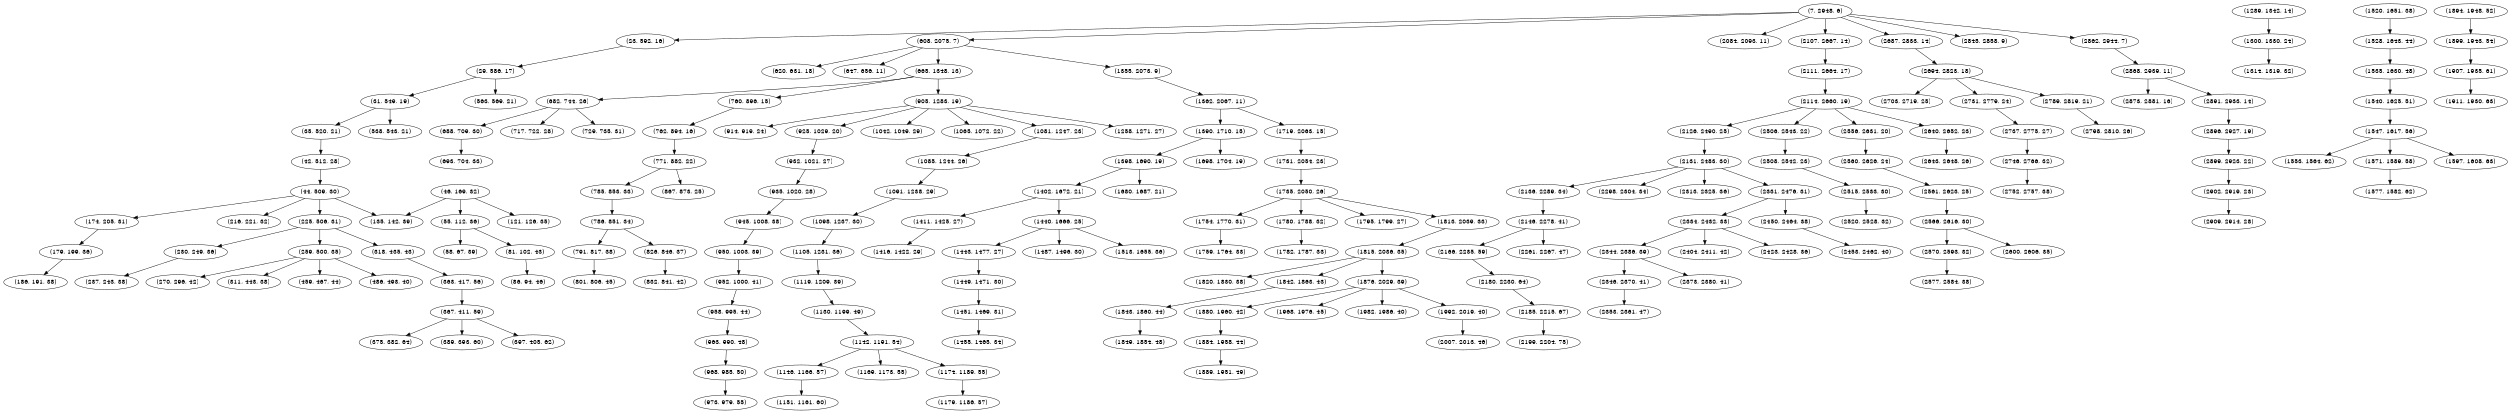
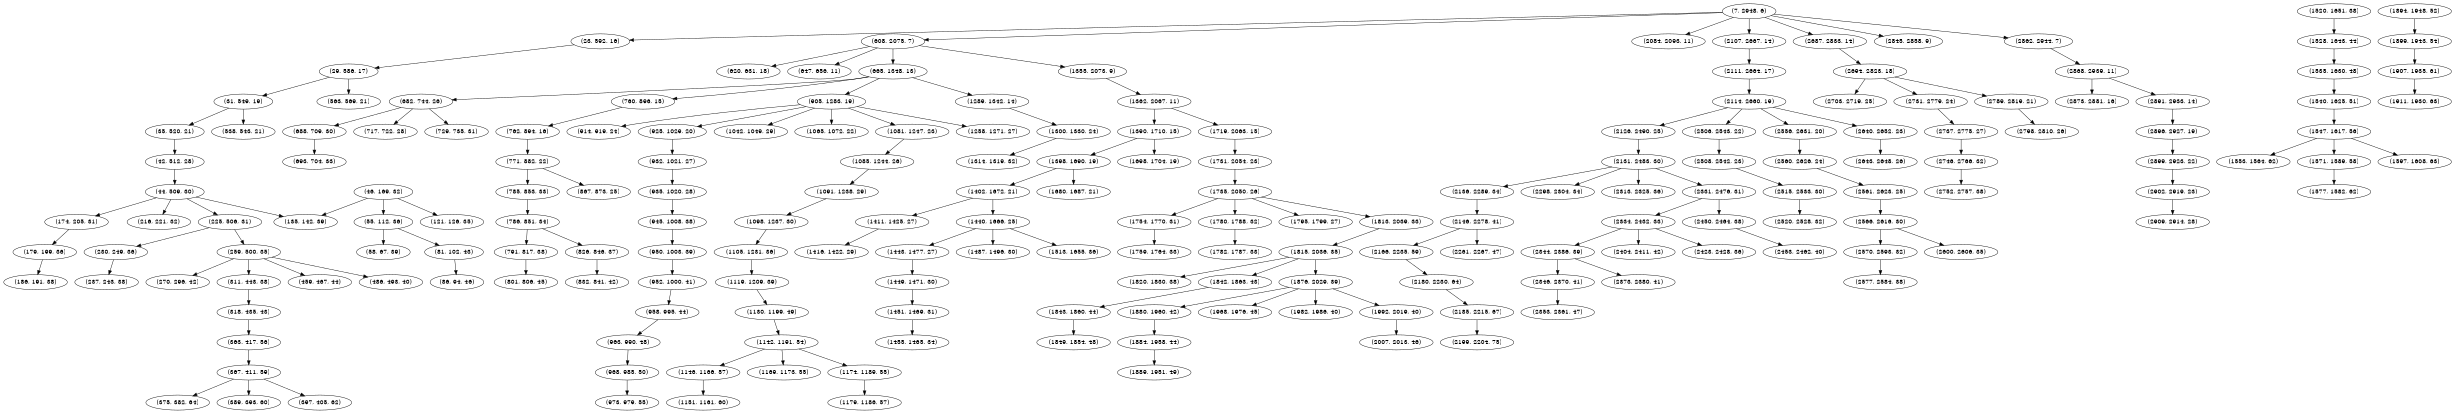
edge "(665, 1348, 13)" -> "(1289, 1342, 14)": added
edge "(225, 506, 31)" -> "(318, 435, 43)": now "(311, 443, 38)" -> "(318, 435, 43)"
